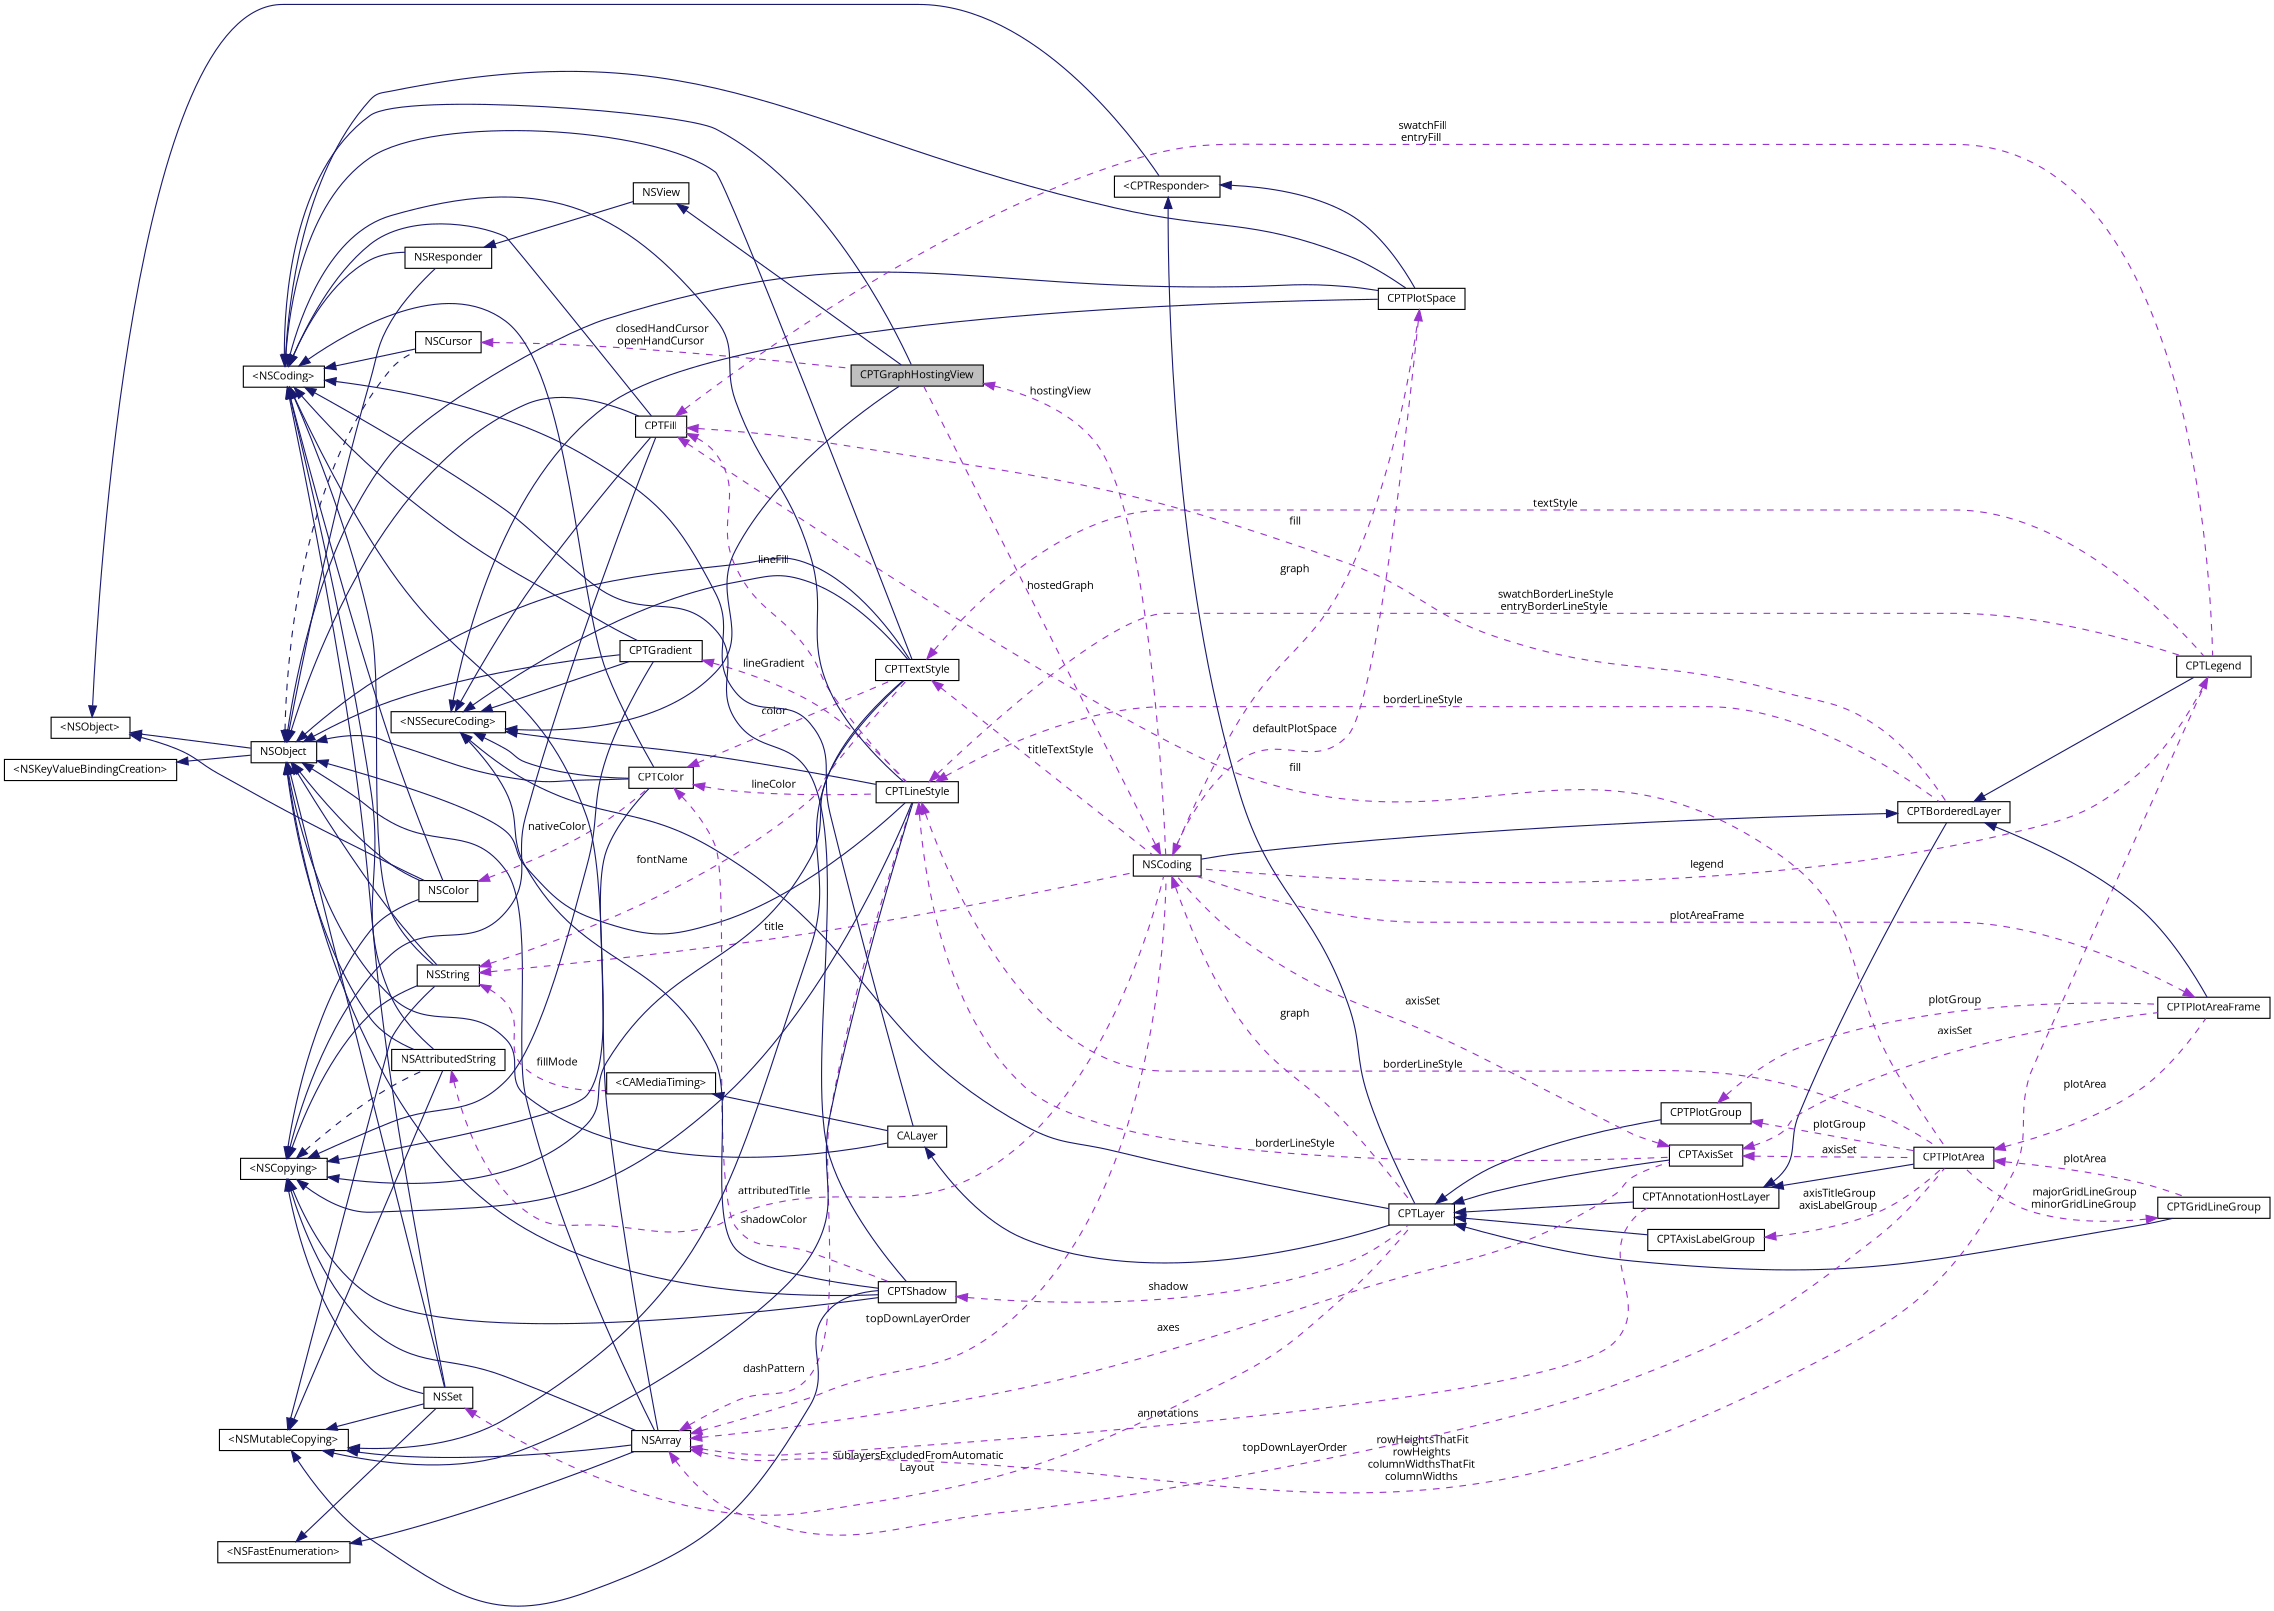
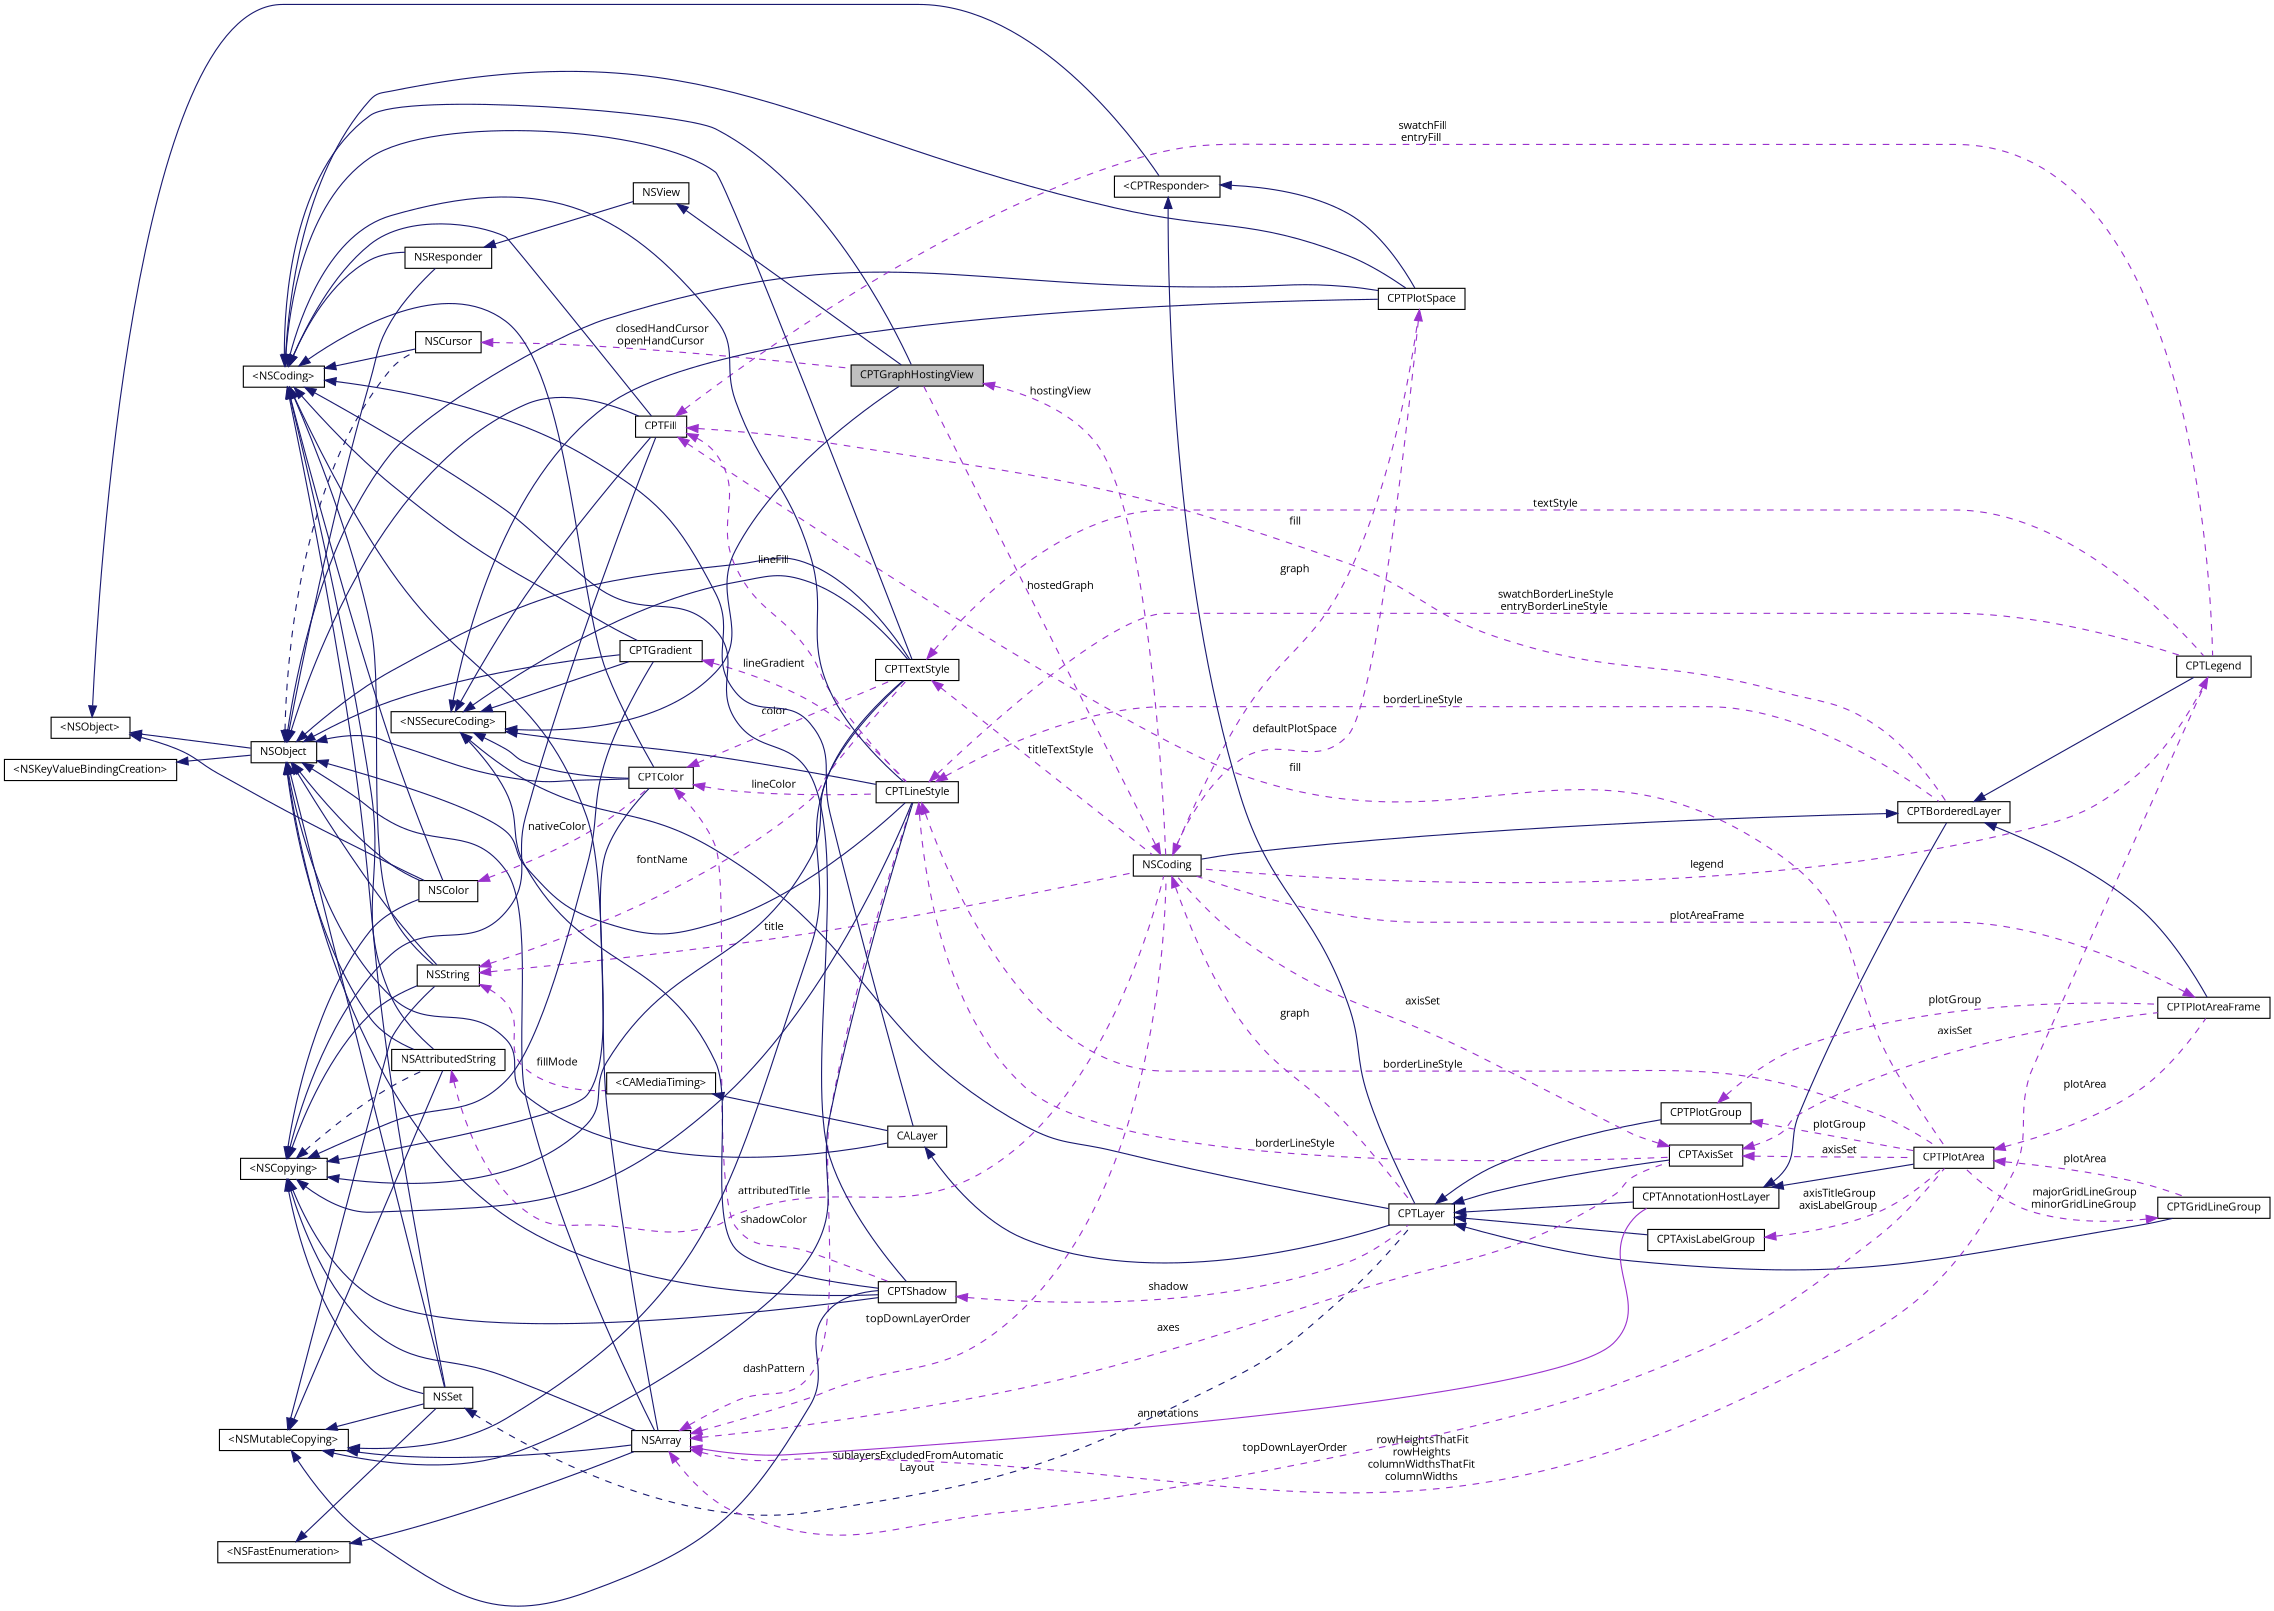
edge "CPTAnnotationHostLayer" -> "NSArray": style dashed -> solid
edge "CPTLayer" -> "NSSet": color darkorchid3 -> midnightblue
